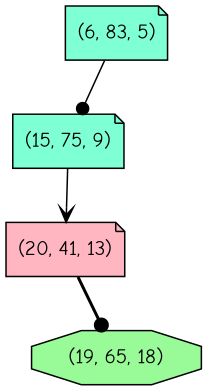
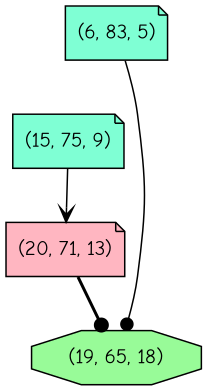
edge "(6, 83, 5)" -> "(15, 75, 9)": now "(6, 83, 5)" -> "(19, 65, 18)"
node "(20, 41, 13)": label "(20, 41, 13)" -> "(20, 71, 13)"
